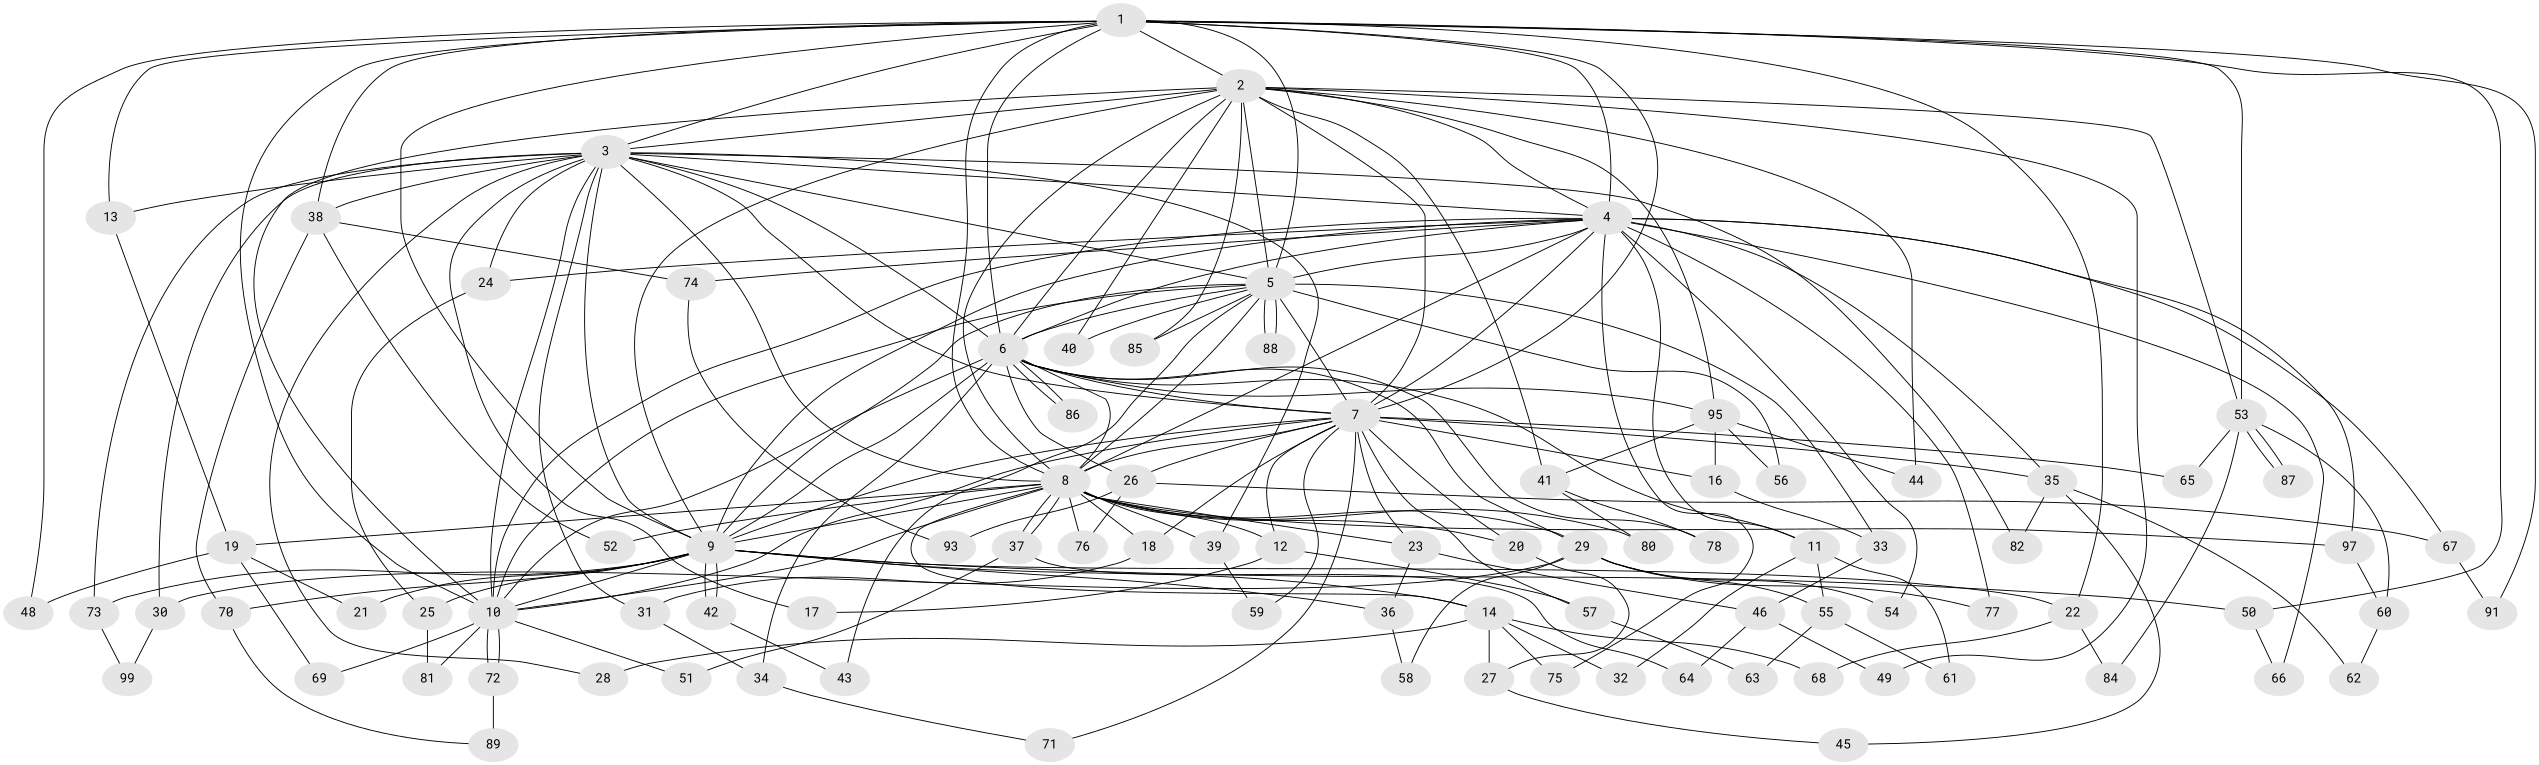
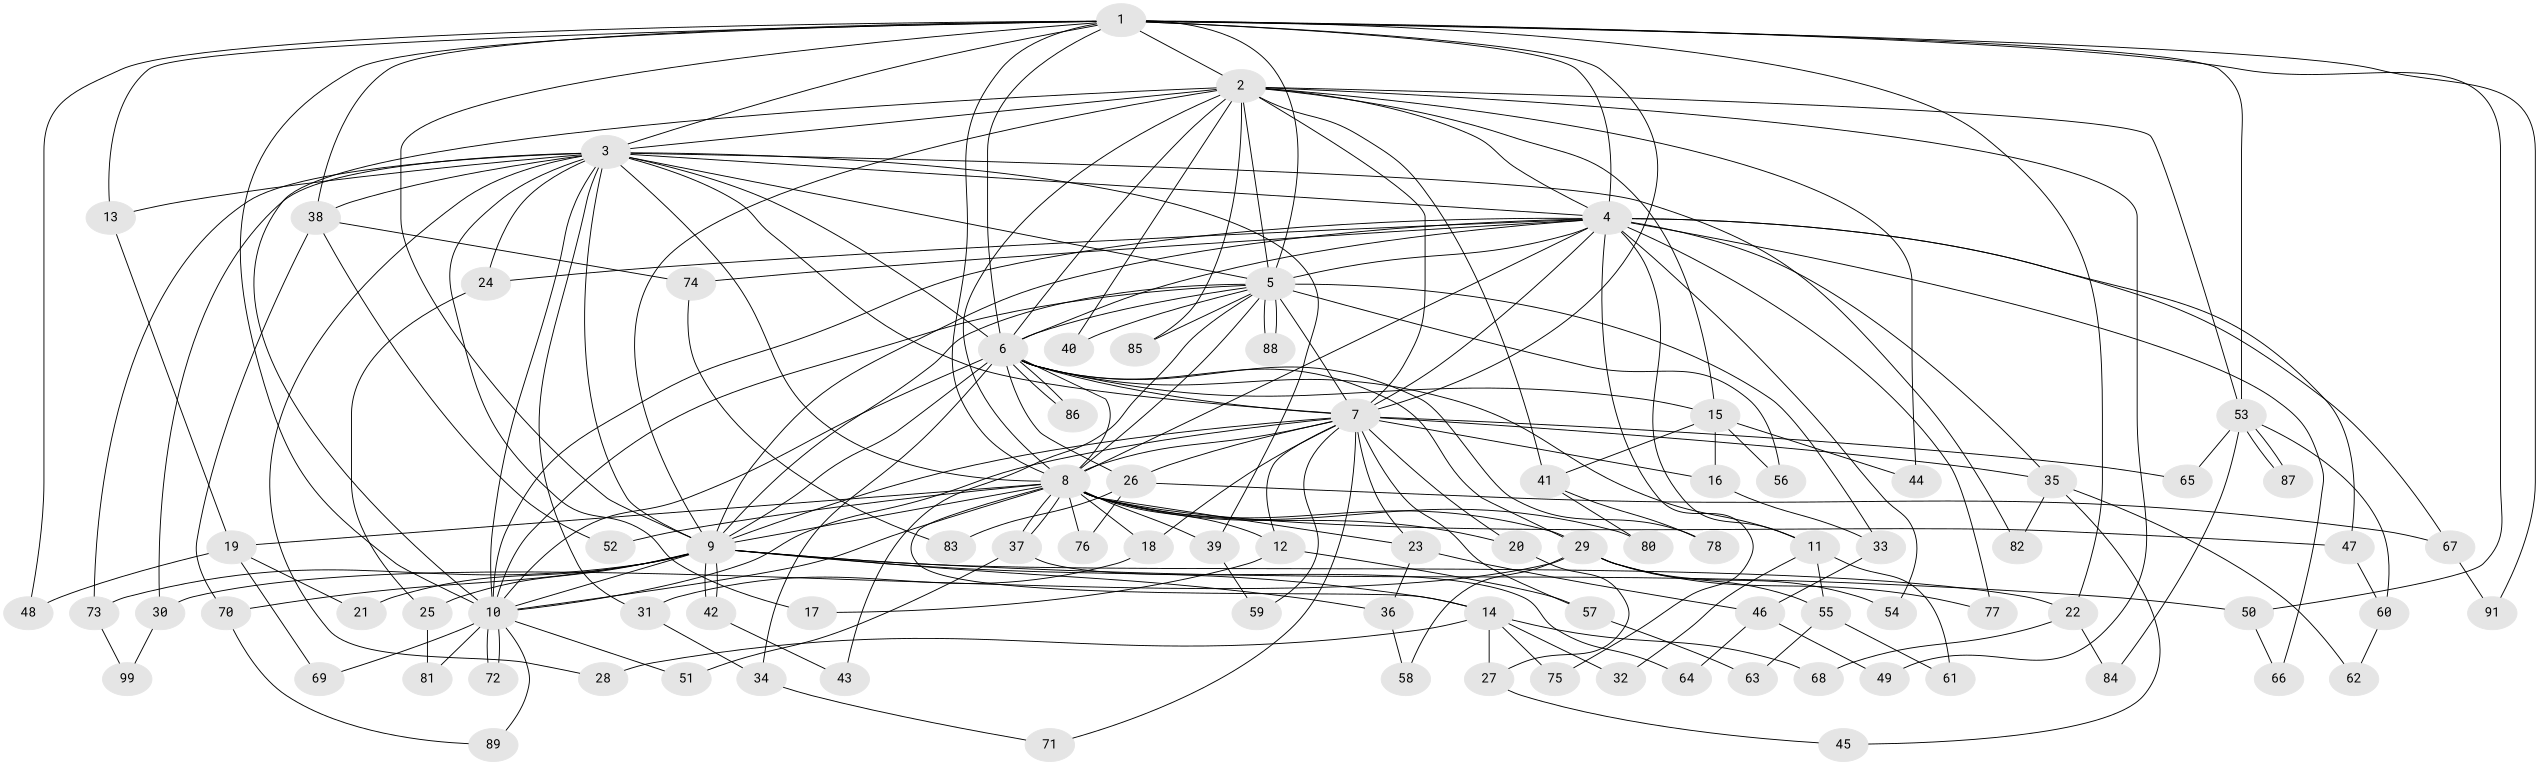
node "95": label "95" -> "15"
node "93": label "93" -> "83"
node "97": label "97" -> "47"
edge "72" -- "89": now "10" -- "89"
